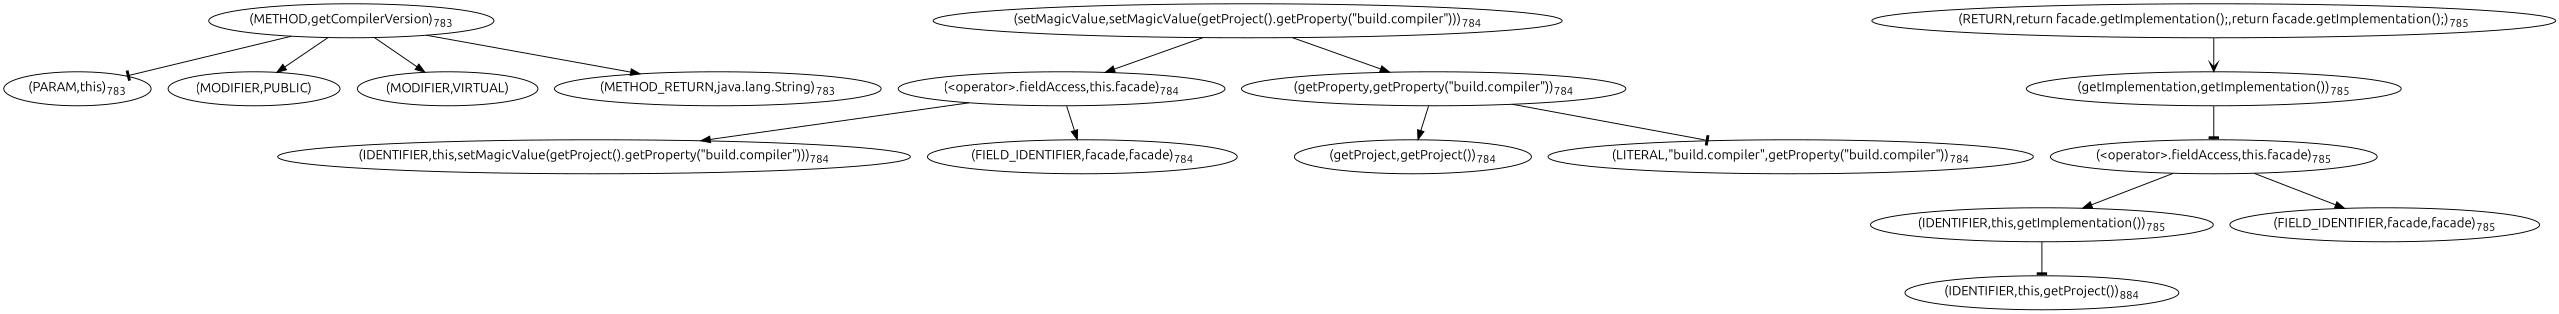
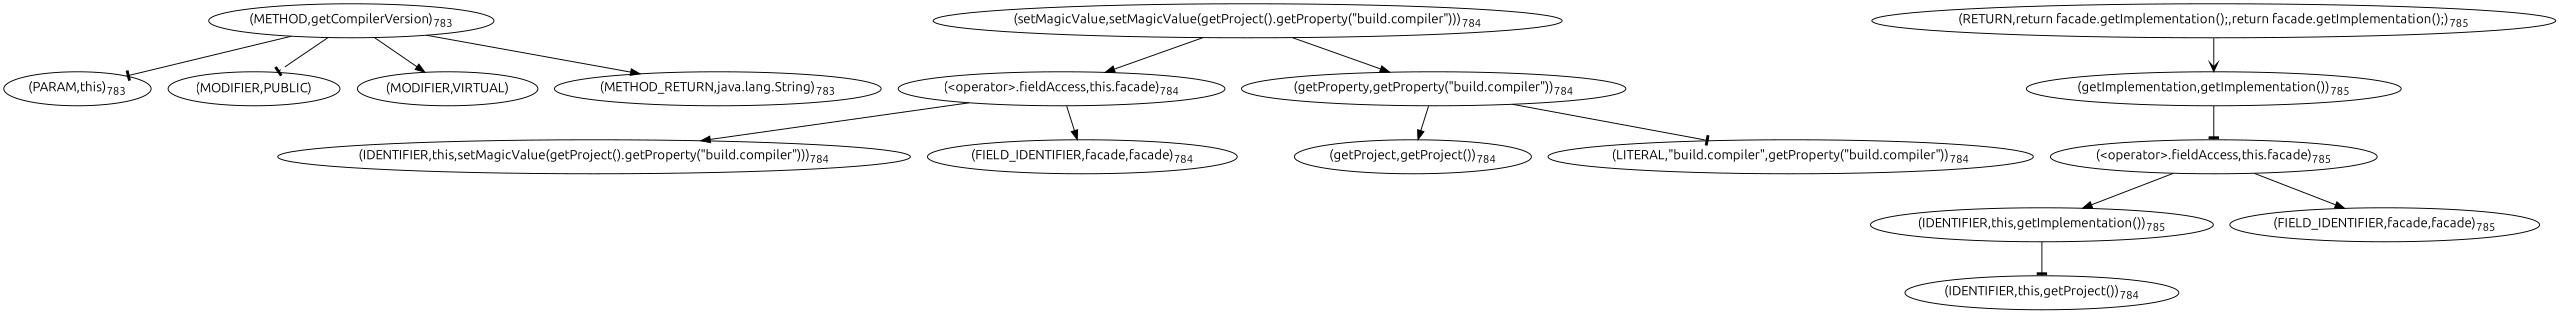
edge "(METHOD,getCompilerVersion)" -> "(MODIFIER,PUBLIC)": arrowhead normal -> tee
node "(IDENTIFIER,this,getProject())": text "884" -> "784"
